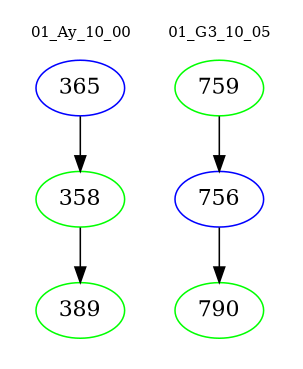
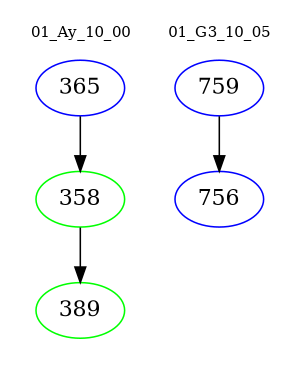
node "759": color green -> blue
node "790": removed
